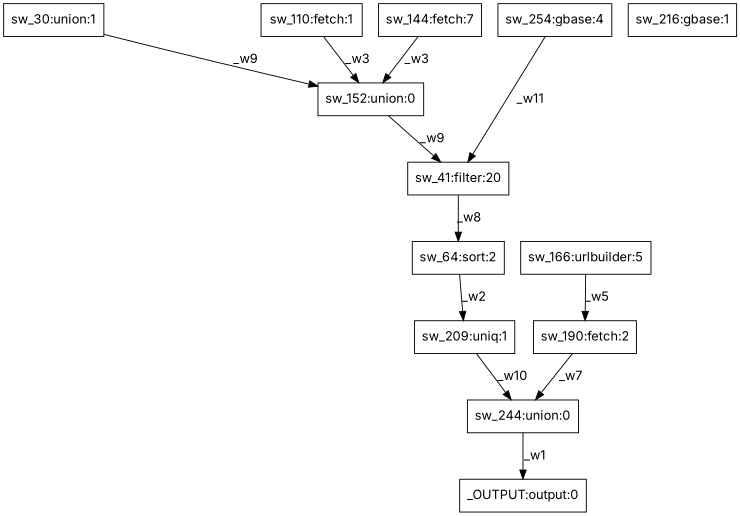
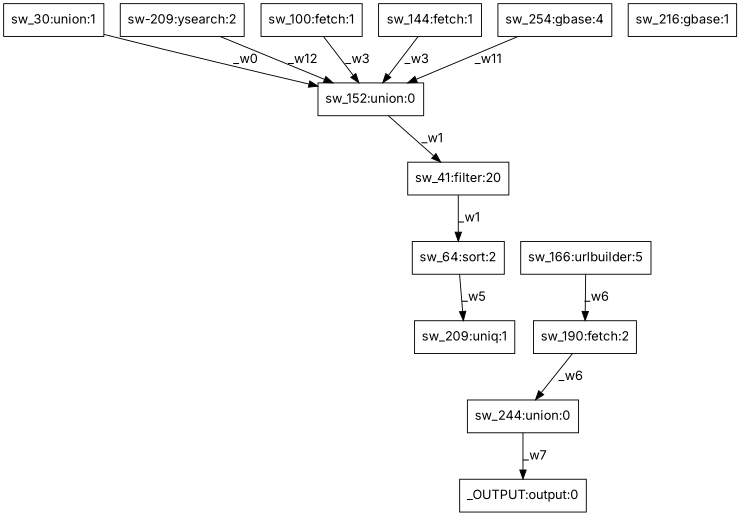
node "sw-209:ysearch:2": added
node "sw_110:fetch:1": label "sw_110:fetch:1" -> "sw_100:fetch:1"
node "sw_144:fetch:7": label "sw_144:fetch:7" -> "sw_144:fetch:1"
edge "sw_30:union:1" -> "sw_152:union:0": label "_w9" -> "_w0"
edge "sw_254:gbase:4" -> "sw_41:filter:20": now "sw_254:gbase:4" -> "sw_152:union:0"
edge "sw_152:union:0" -> "sw_41:filter:20": label "_w9" -> "_w1"
edge "sw_41:filter:20" -> "sw_64:sort:2": label "_w8" -> "_w1"
edge "sw_64:sort:2" -> "sw_209:uniq:1": label "_w2" -> "_w5"
edge "sw_166:urlbuilder:5" -> "sw_190:fetch:2": label "_w5" -> "_w6"
edge "sw_209:uniq:1" -> "sw_244:union:0": removed, label "_w10"
edge "sw_190:fetch:2" -> "sw_244:union:0": label "_w7" -> "_w6"
edge "sw_244:union:0" -> "_OUTPUT:output:0": label "_w1" -> "_w7"
